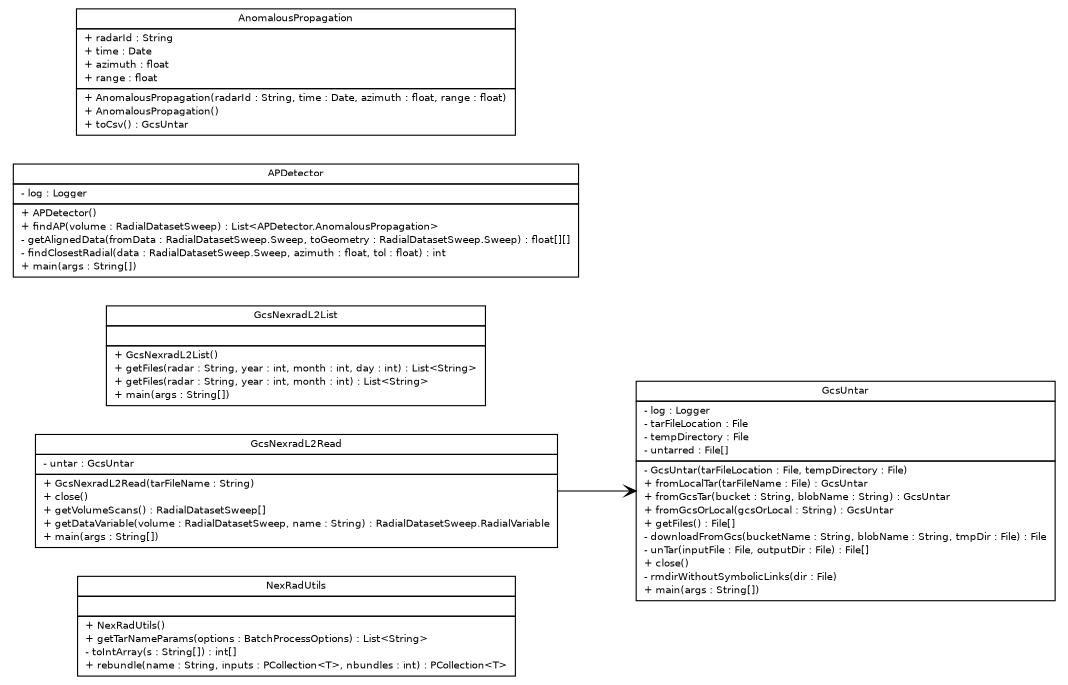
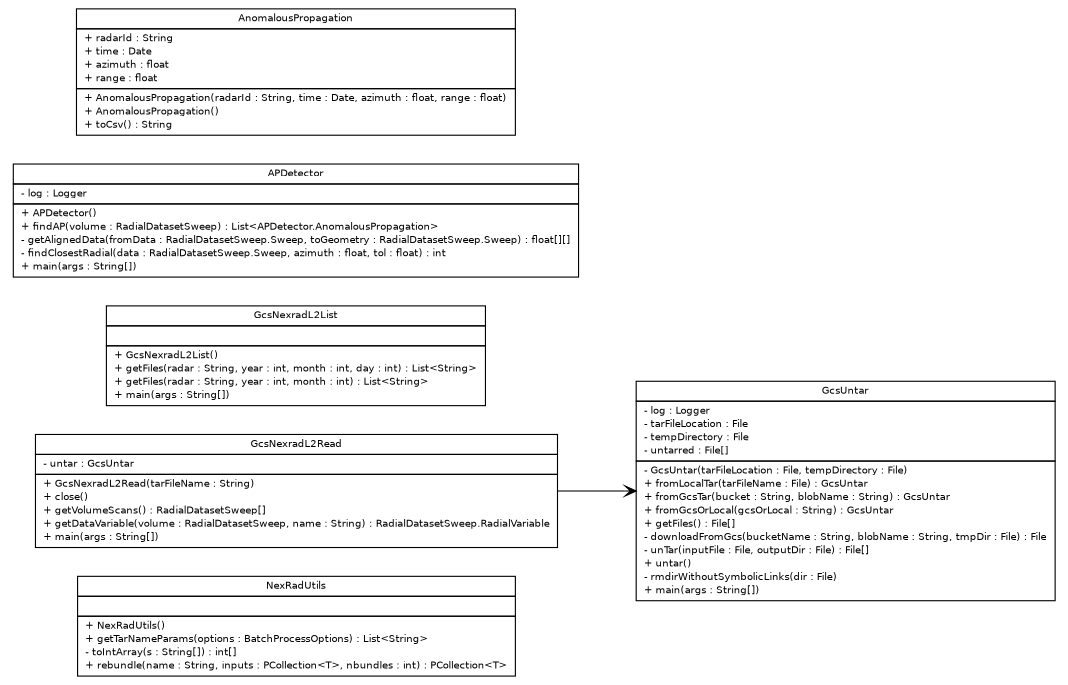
node "AnomalousPropagation": text "+ toCsv() : GcsUntar" -> "+ toCsv() : String"
node "GcsUntar": text "+ close()" -> "+ untar()"
